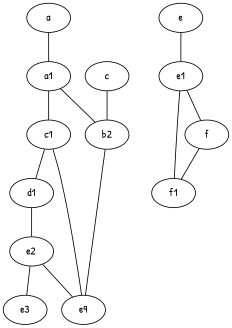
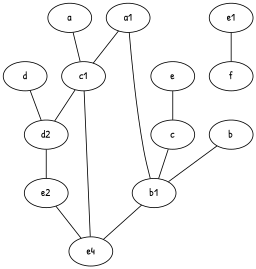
edge "a" -- "a1": now "a" -- "c1"
edge "e" -- "e1": now "e" -- "c"
node "d": added
node "b2": label "b2" -> "b1"
node "b": added
node "d1": label "d1" -> "d2"
node "f1": removed
node "e3": removed
node "e9": label "e9" -> "e4"
